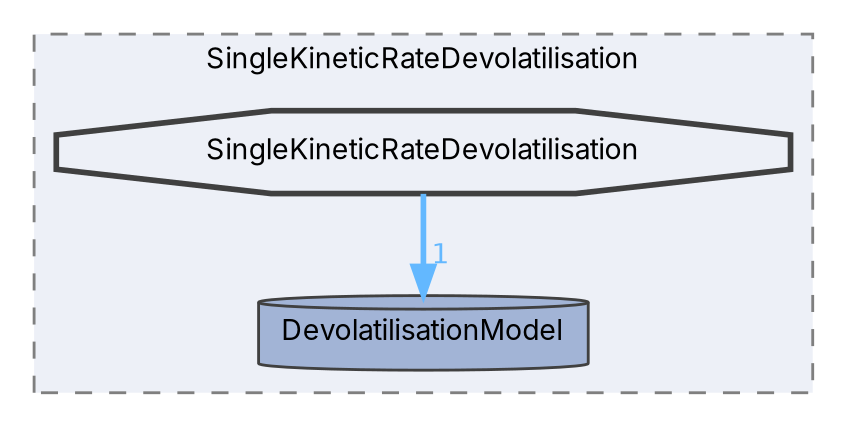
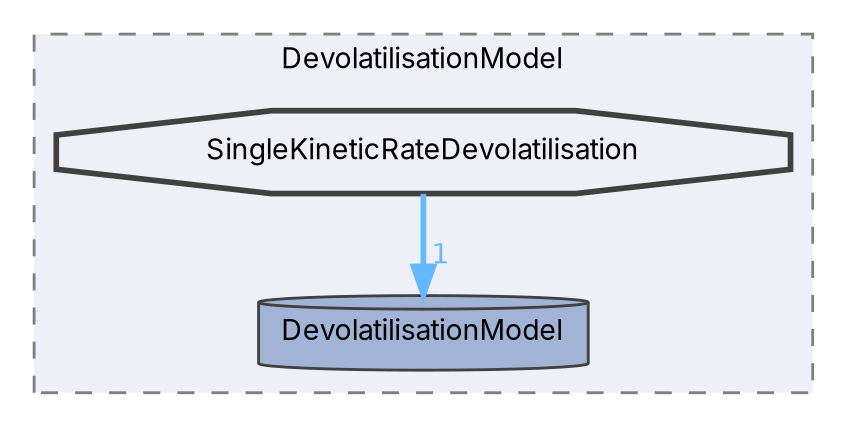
cluster "SingleKineticRateDevolatilisation": label "SingleKineticRateDevolatilisation" -> "DevolatilisationModel"
